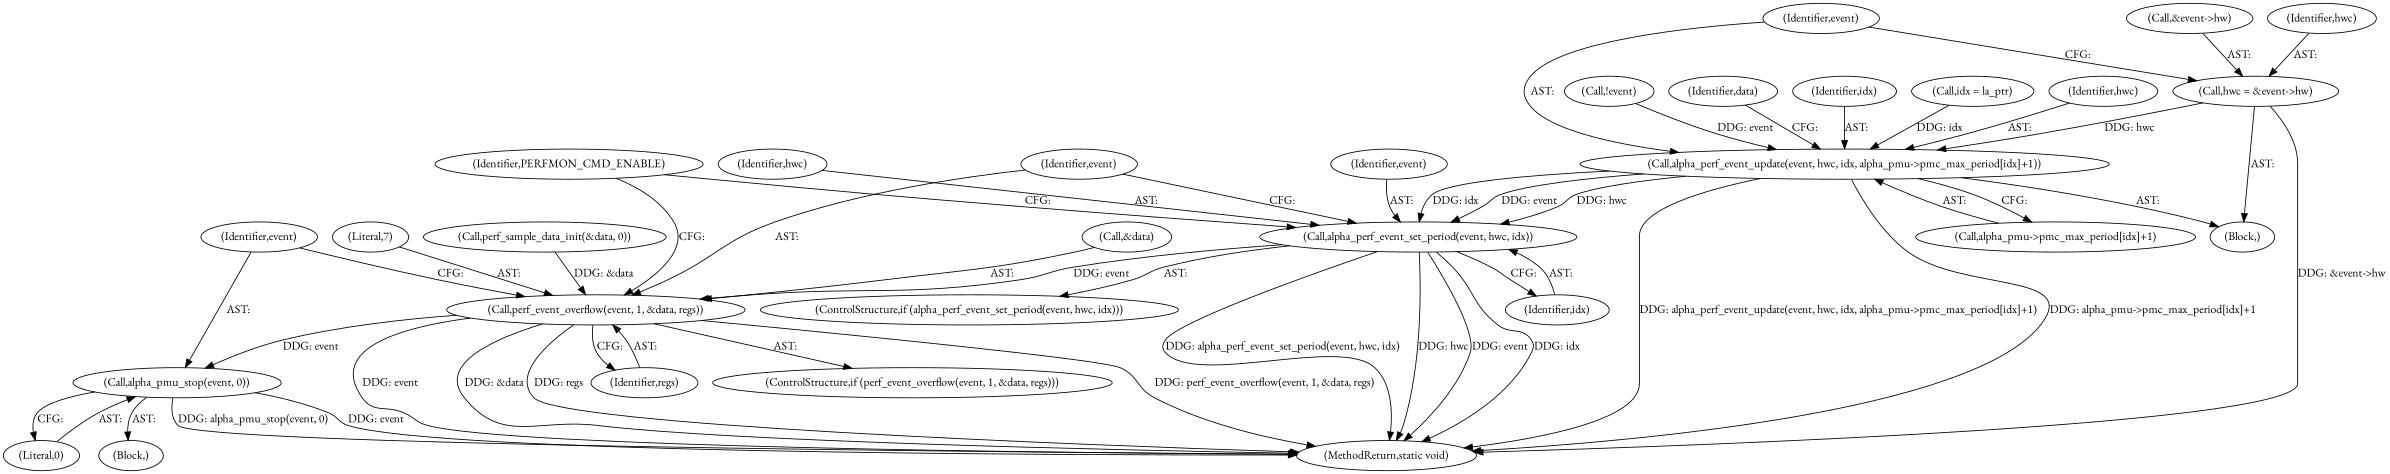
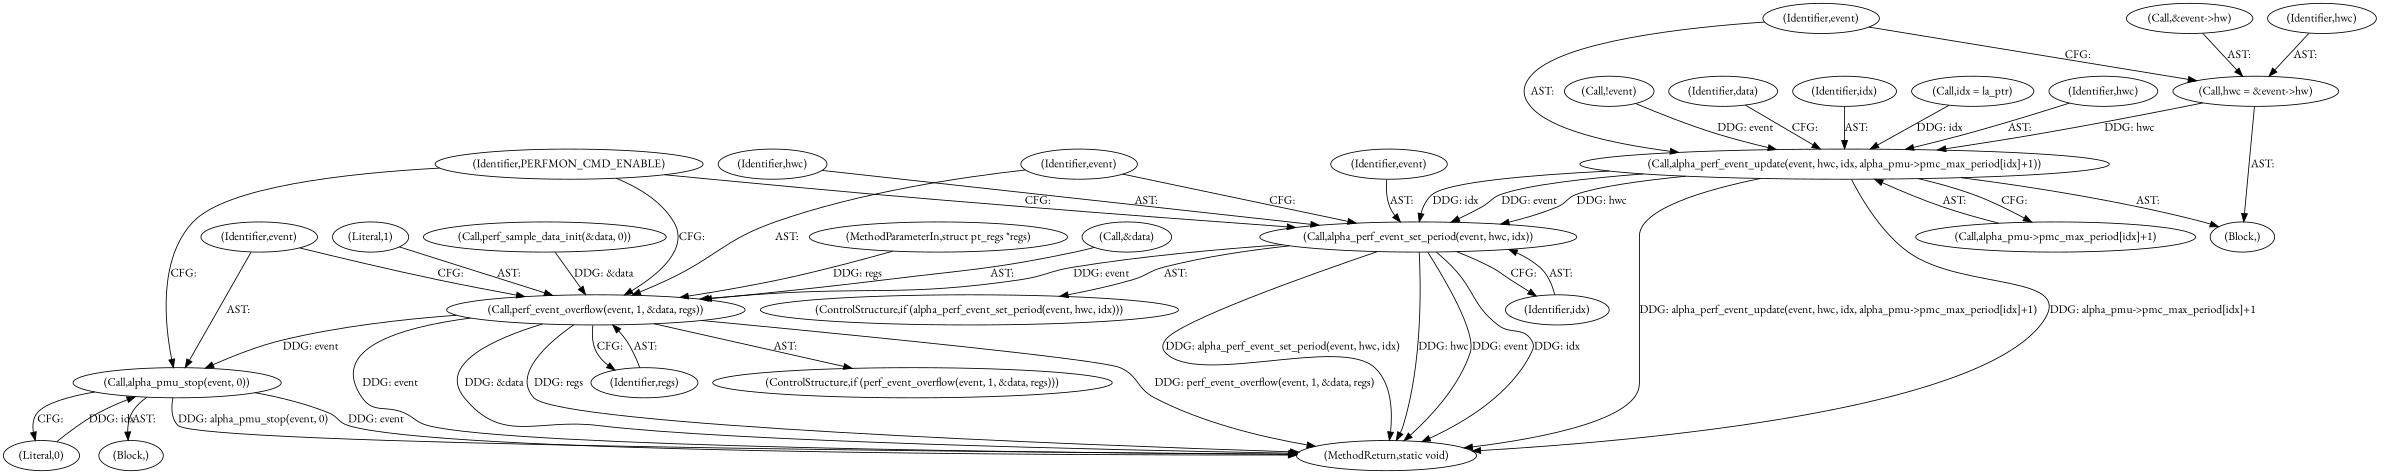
edge "(Identifier,PERFMON_CMD_ENABLE)" -> "(Call,alpha_pmu_stop(event, 0))": added, label "CFG:"
node "(Literal,7)": label "(Literal,7)" -> "(Literal,1)"
node "(MethodParameterIn,struct pt_regs *regs)": added
edge "(Literal,0)" -> "(Call,alpha_pmu_stop(event, 0))": label "AST: " -> "DDG: idx"
edge "(Call,hwc = &event->hw)" -> "(MethodReturn,static void)": removed, label "DDG: &event->hw"
